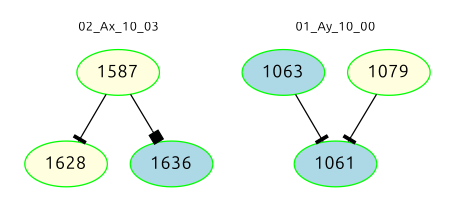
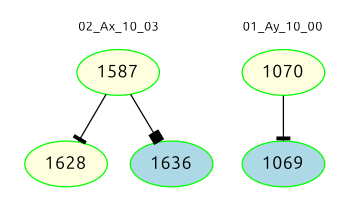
node "1063": removed
node "1079": label "1079" -> "1070"
node "1061": label "1061" -> "1069"
